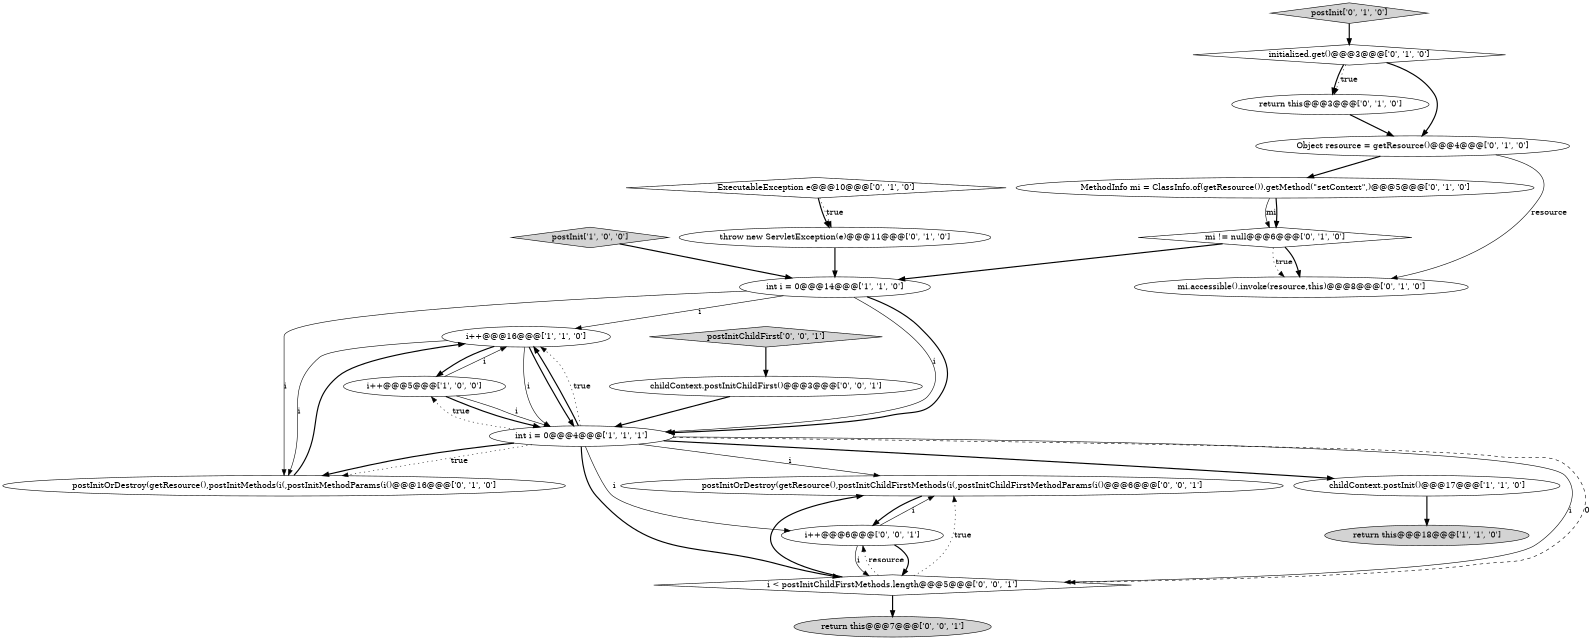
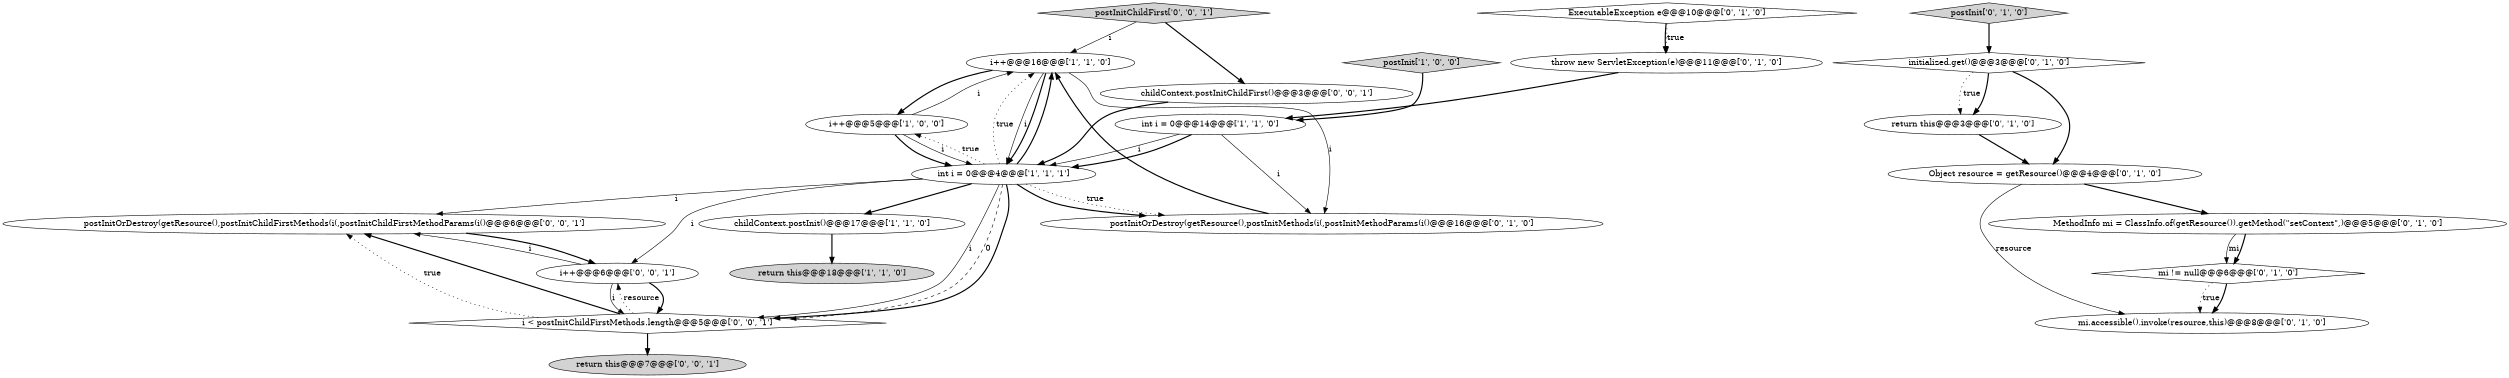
edge "mi != null@@@6@@@['0', '1', '0']" -> "int i = 0@@@14@@@['1', '1', '0']": removed
edge "int i = 0@@@14@@@['1', '1', '0']" -> "i++@@@16@@@['1', '1', '0']": now "postInitChildFirst['0', '0', '1']" -> "i++@@@16@@@['1', '1', '0']"
